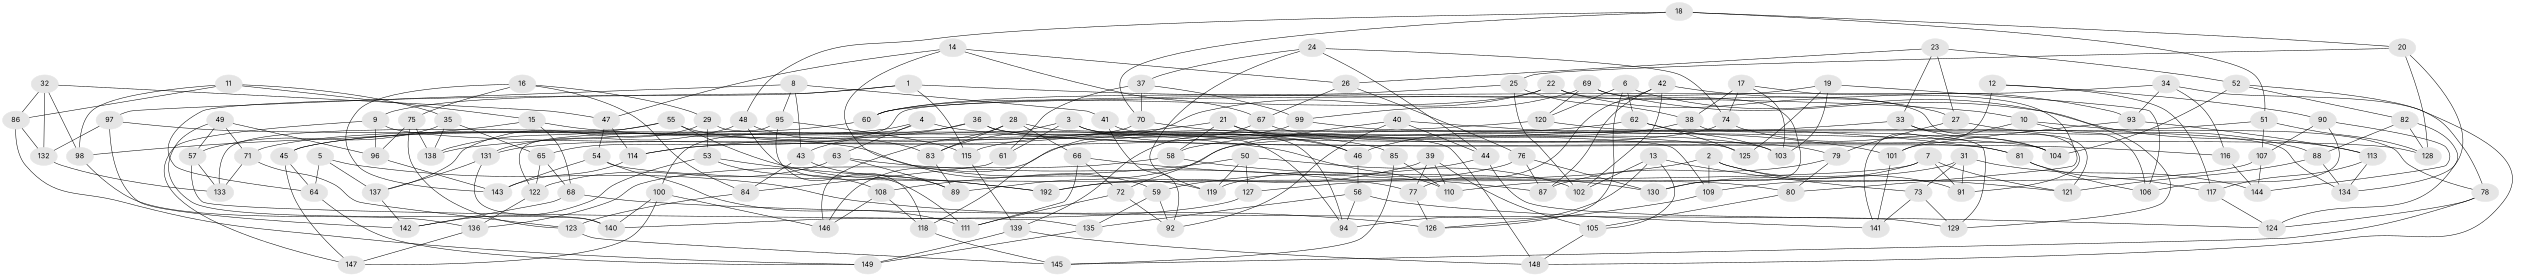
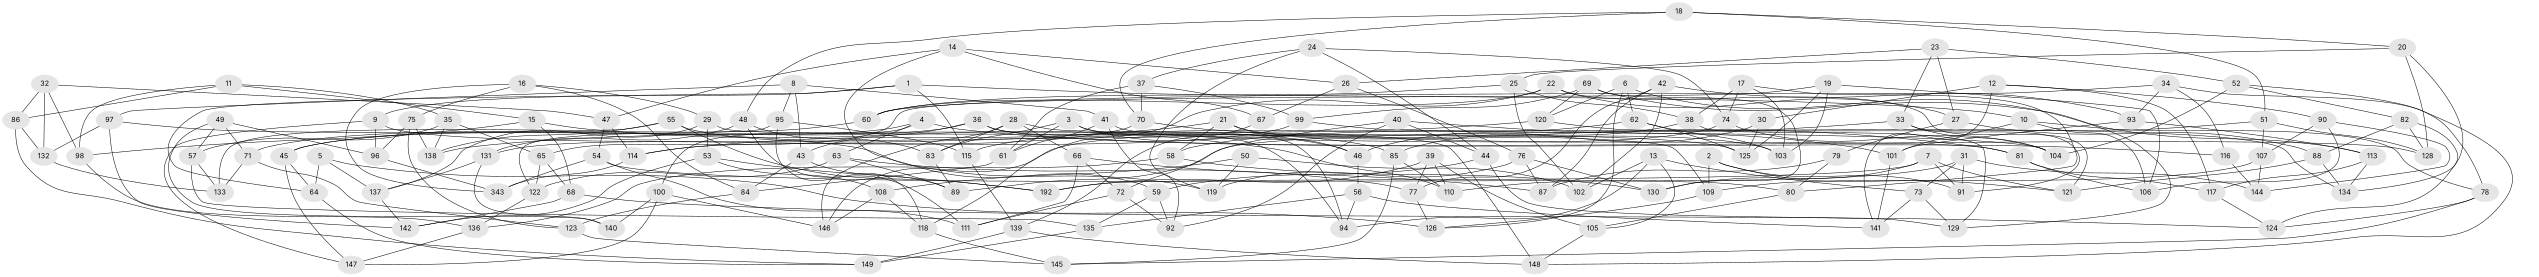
node "30": added
edge "41" -- "61": added
edge "67" -- "79": removed
node "143": label "143" -> "343"
node "127": removed
